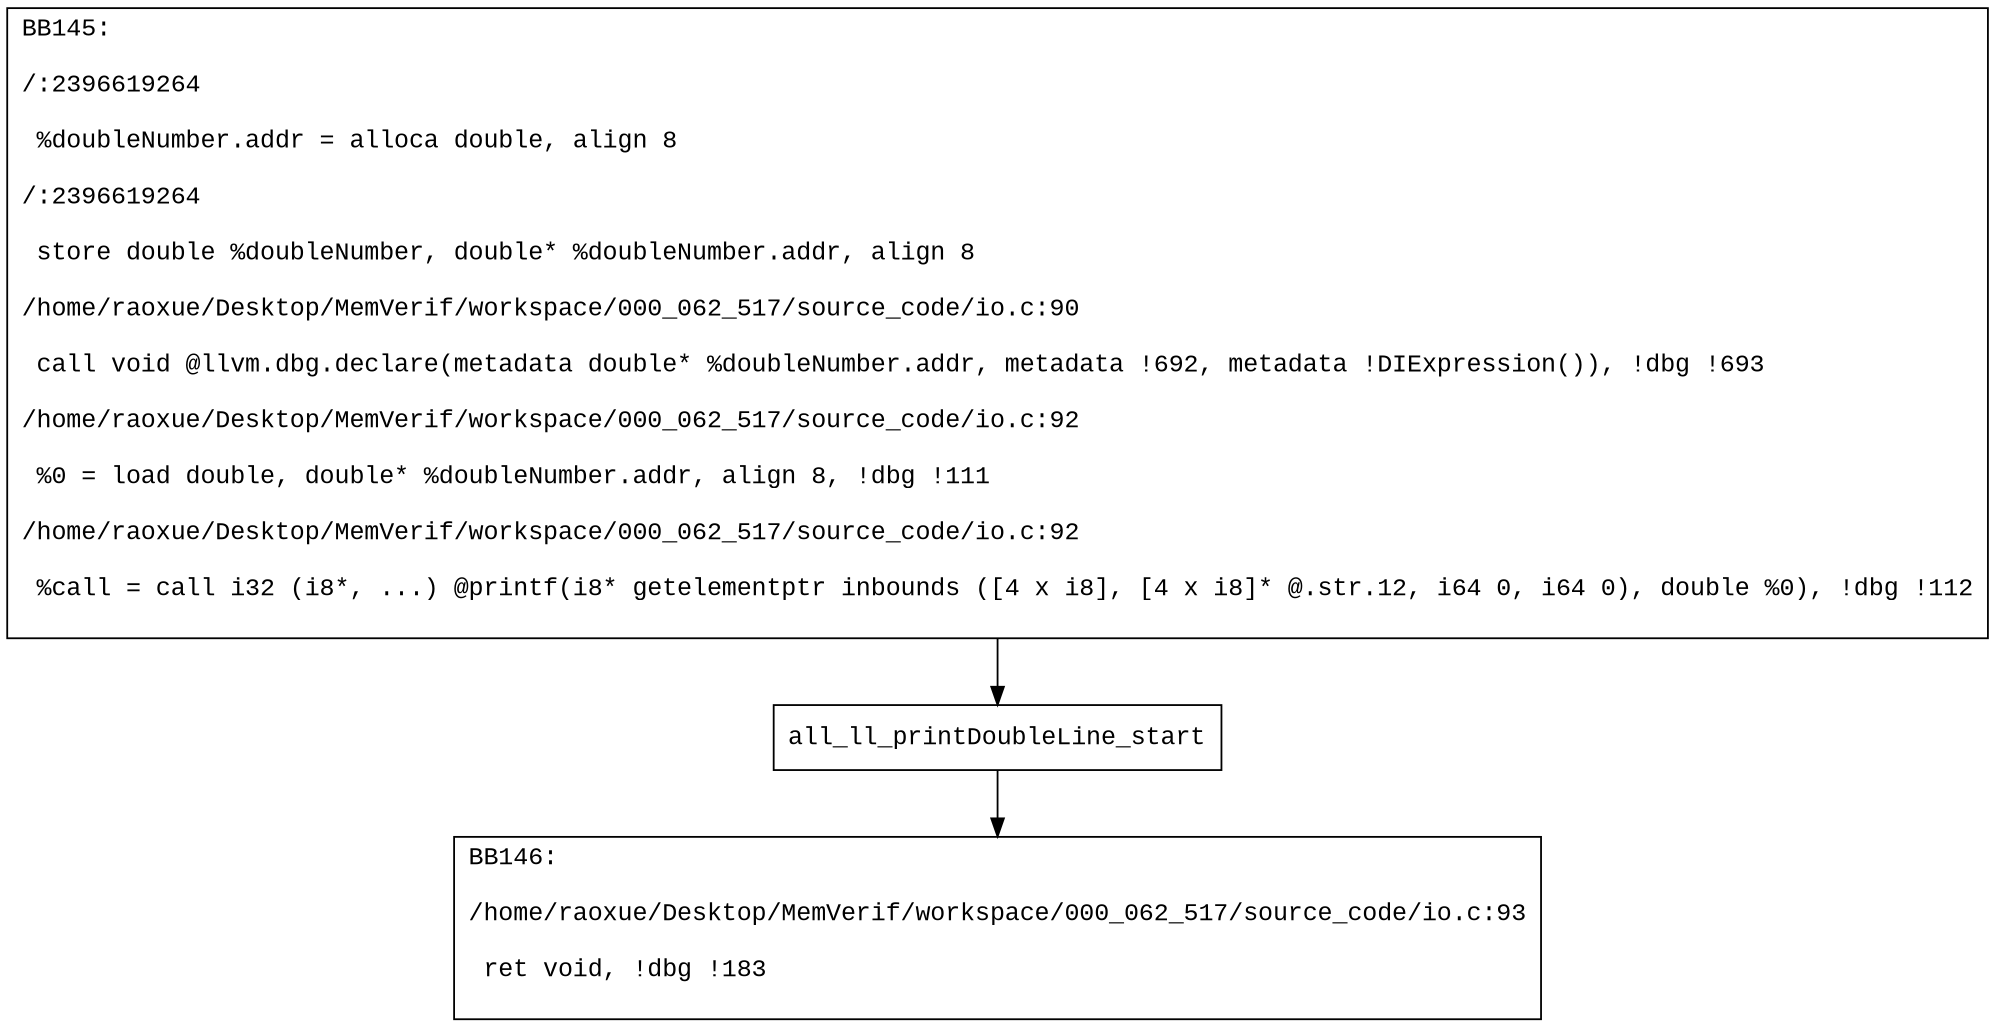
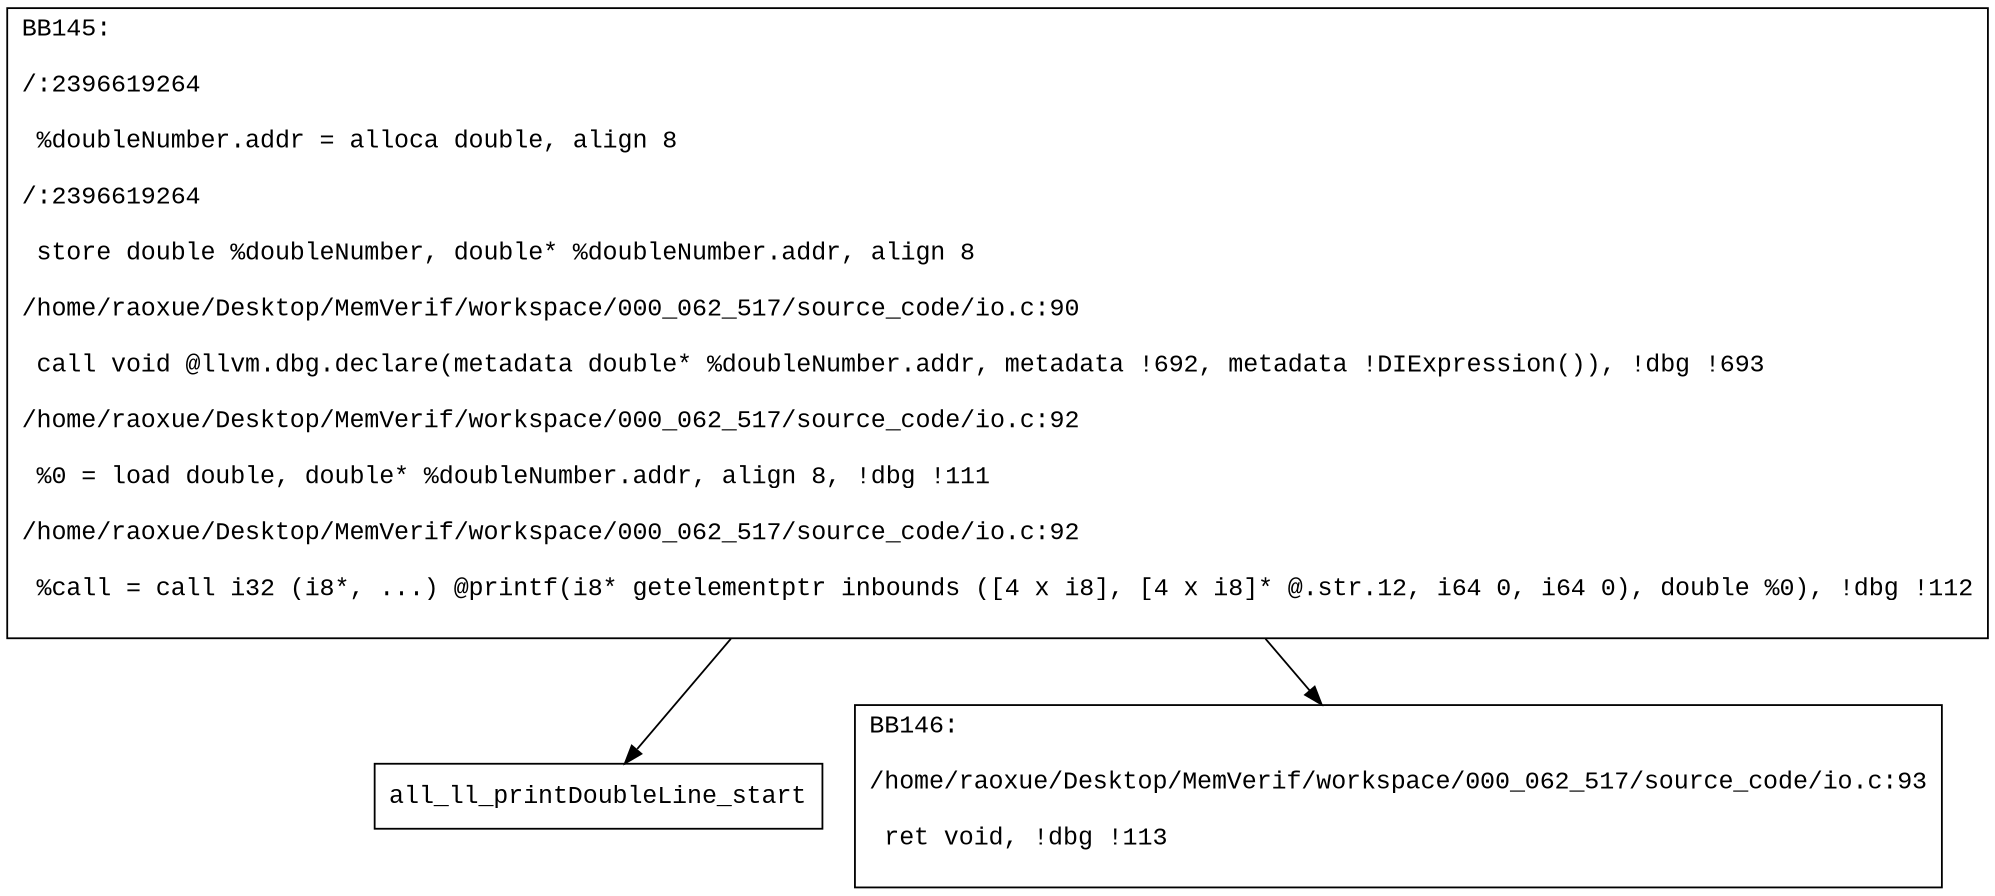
edge "all_ll_printDoubleLine_start" -> "BB146:": now "BB145:" -> "BB146:"
node "BB146:": text "ret void, !dbg !183" -> "ret void, !dbg !113"
